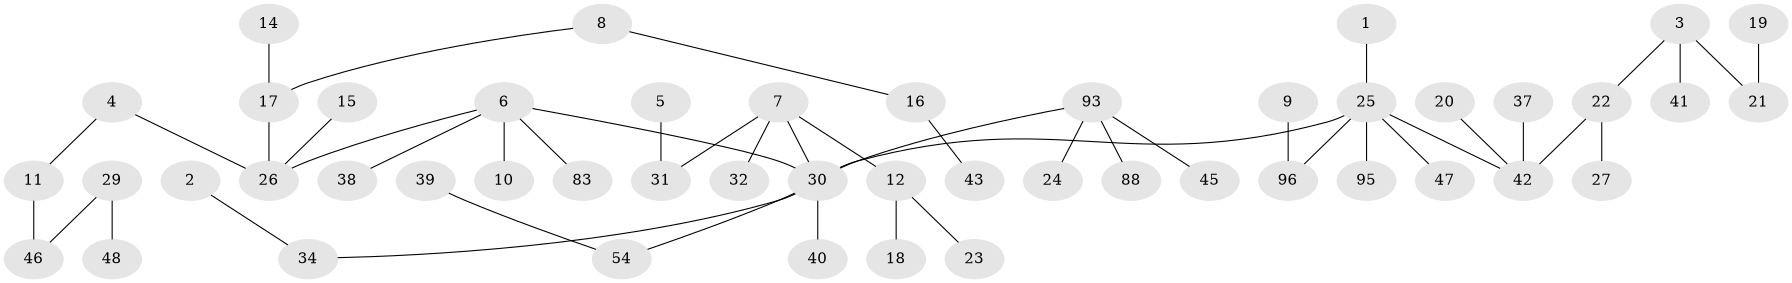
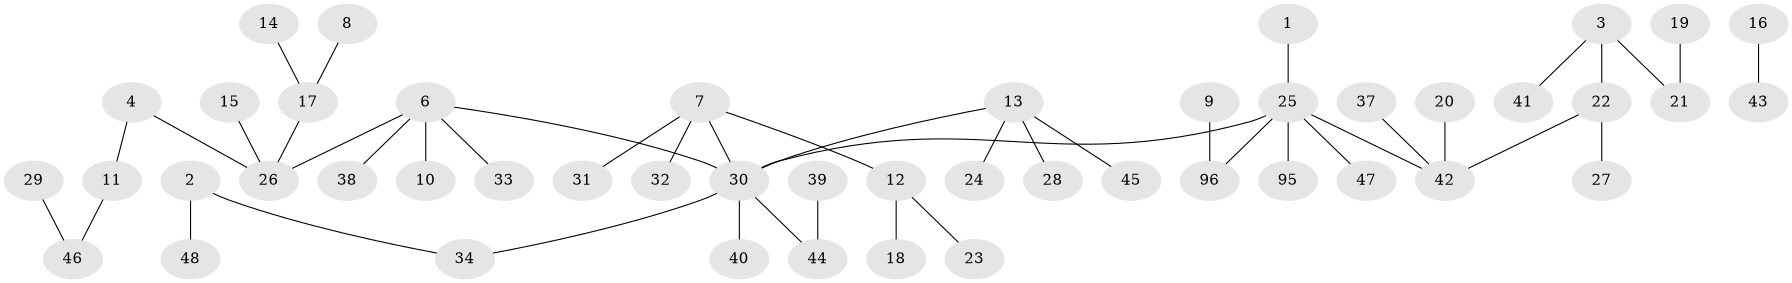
edge "8" -- "16": removed
node "5": removed
node "93": label "93" -> "13"
node "83": label "83" -> "33"
node "88": label "88" -> "28"
edge "29" -- "48": now "2" -- "48"
node "54": label "54" -> "44"
